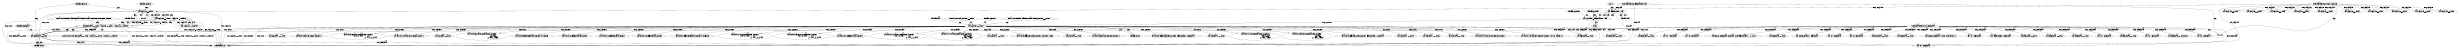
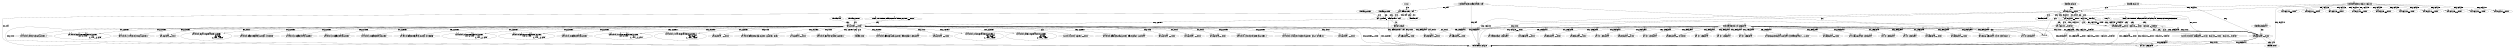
edge "(ControlStructure,if (pContext == NULL))" -> "(Call,pContext == NULL)": reversed
node "(Block,)": label "(Block,)" -> "(BassSetStrength,)"
node "(MethodReturn,int)": label "(MethodReturn,int)" -> "(MethodReturn,replySize)"
